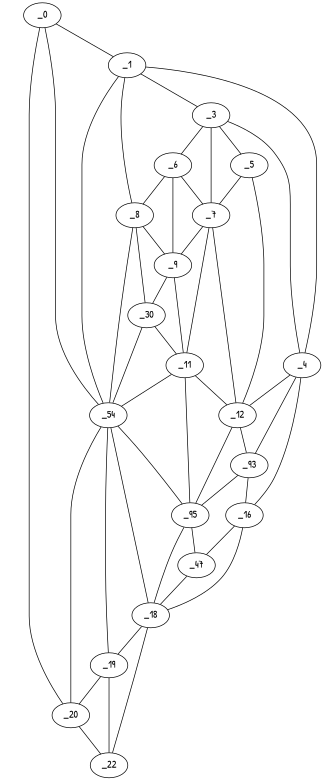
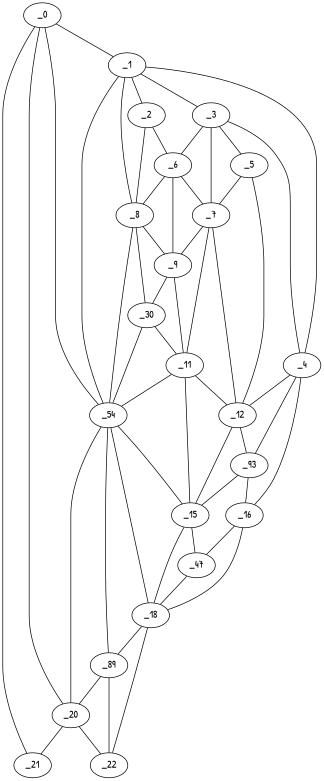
node "_2": added
node "_95": label "_95" -> "_15"
node "_19": label "_19" -> "_89"
node "_21": added
